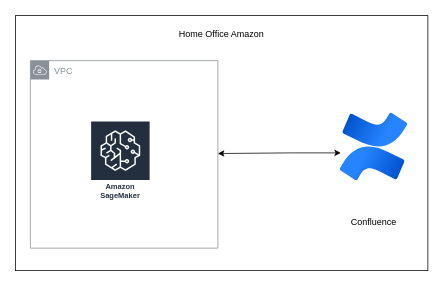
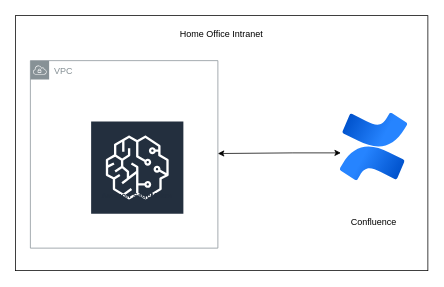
node "Home Office Amazon": label "Home Office Amazon" -> "Home Office Intranet"
node "Amazon SageMaker": size 60x83 -> 94x83
